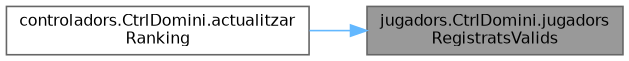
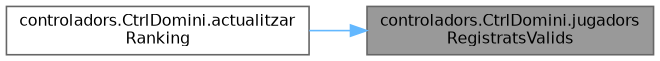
node "jugadors.CtrlDomini.jugadors RegistratsValids": label "jugadors.CtrlDomini.jugadors RegistratsValids" -> "controladors.CtrlDomini.jugadors RegistratsValids"
